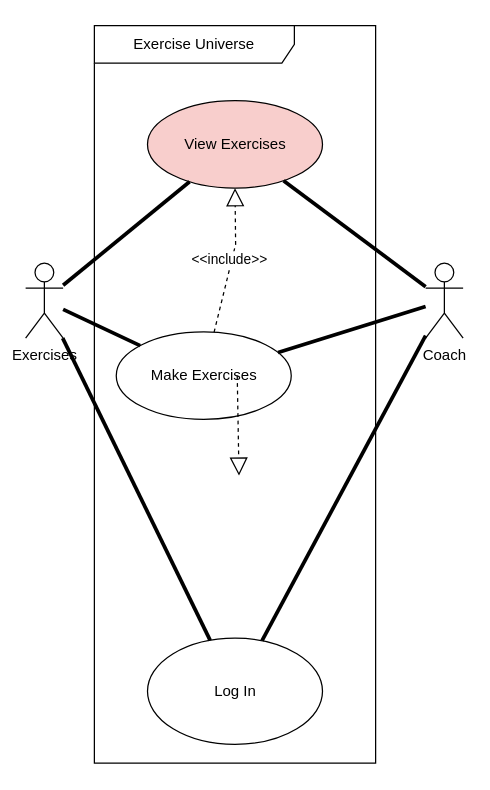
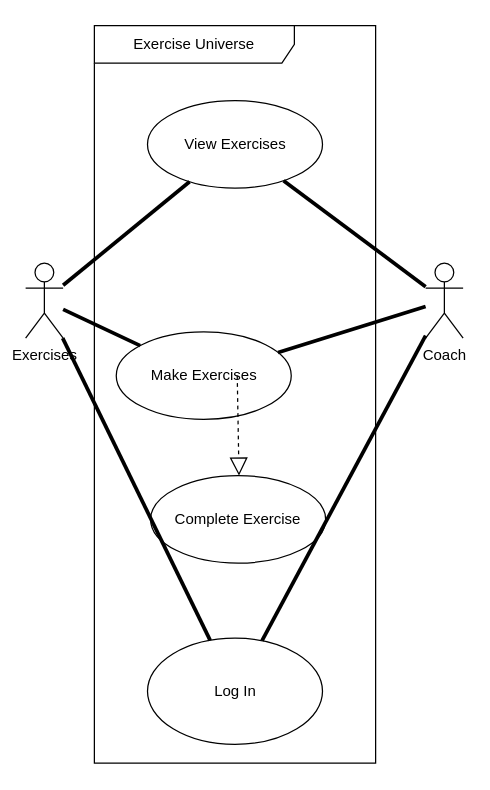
node "View Exercises": fillcolor #f8cecc -> #ffffff
edge "Make Exercises" -> "View Exercises": removed, label "<<include>>"
node "Complete Exercise": added
